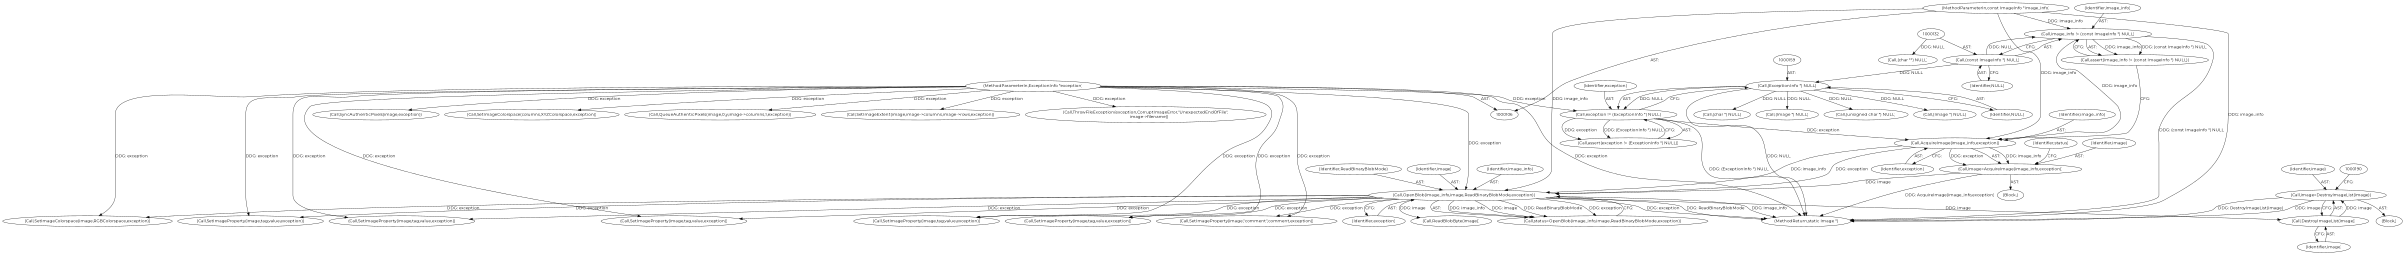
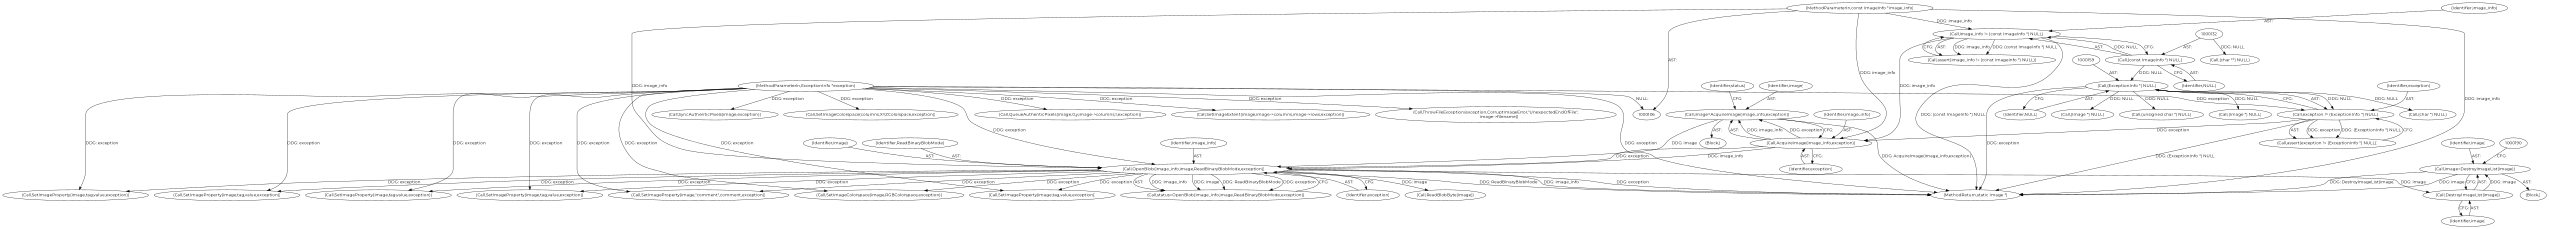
edge "(MethodParameterIn,ExceptionInfo *exception)" -> "1000106": label "AST: " -> "NULL: "
edge "(Call,assert(image_info != (const ImageInfo *) NULL))" -> "(Call,AcquireImage(image_info,exception))": now "(Call,image=AcquireImage(image_info,exception))" -> "(Call,AcquireImage(image_info,exception))"
edge "(Call,(ExceptionInfo *) NULL)" -> "(MethodReturn,static Image *)": label "DDG: NULL" -> "DDG: exception"
